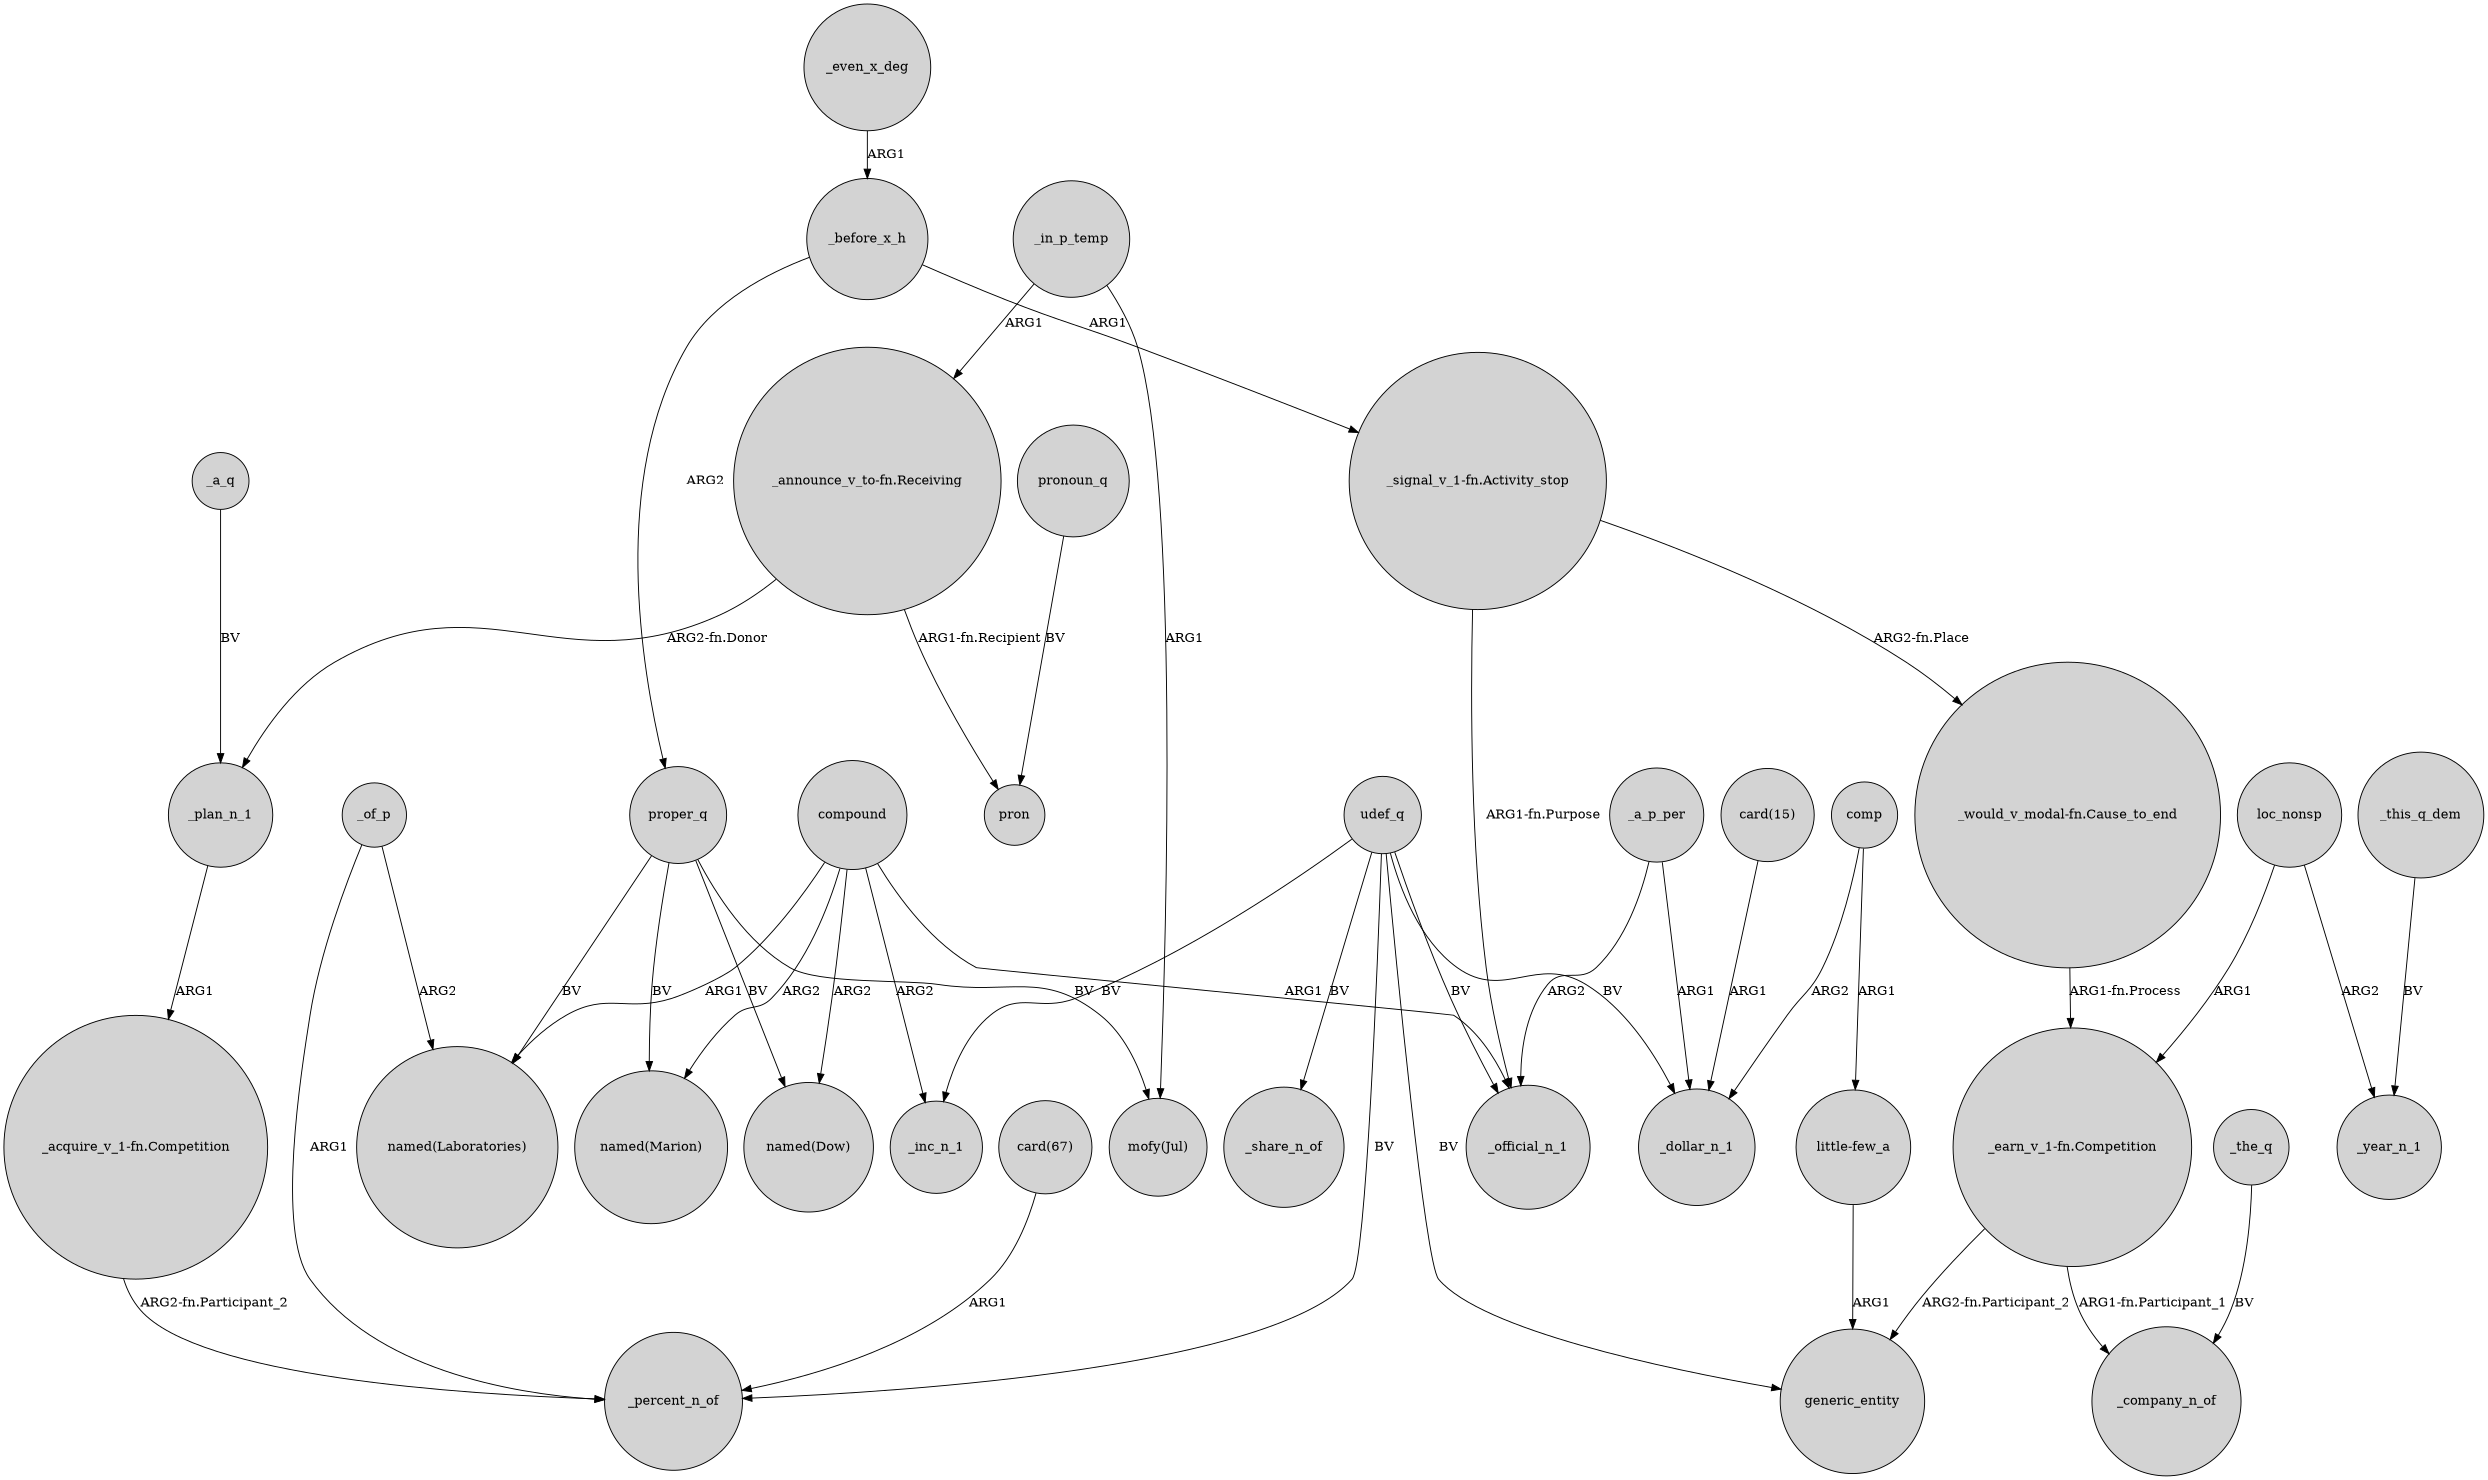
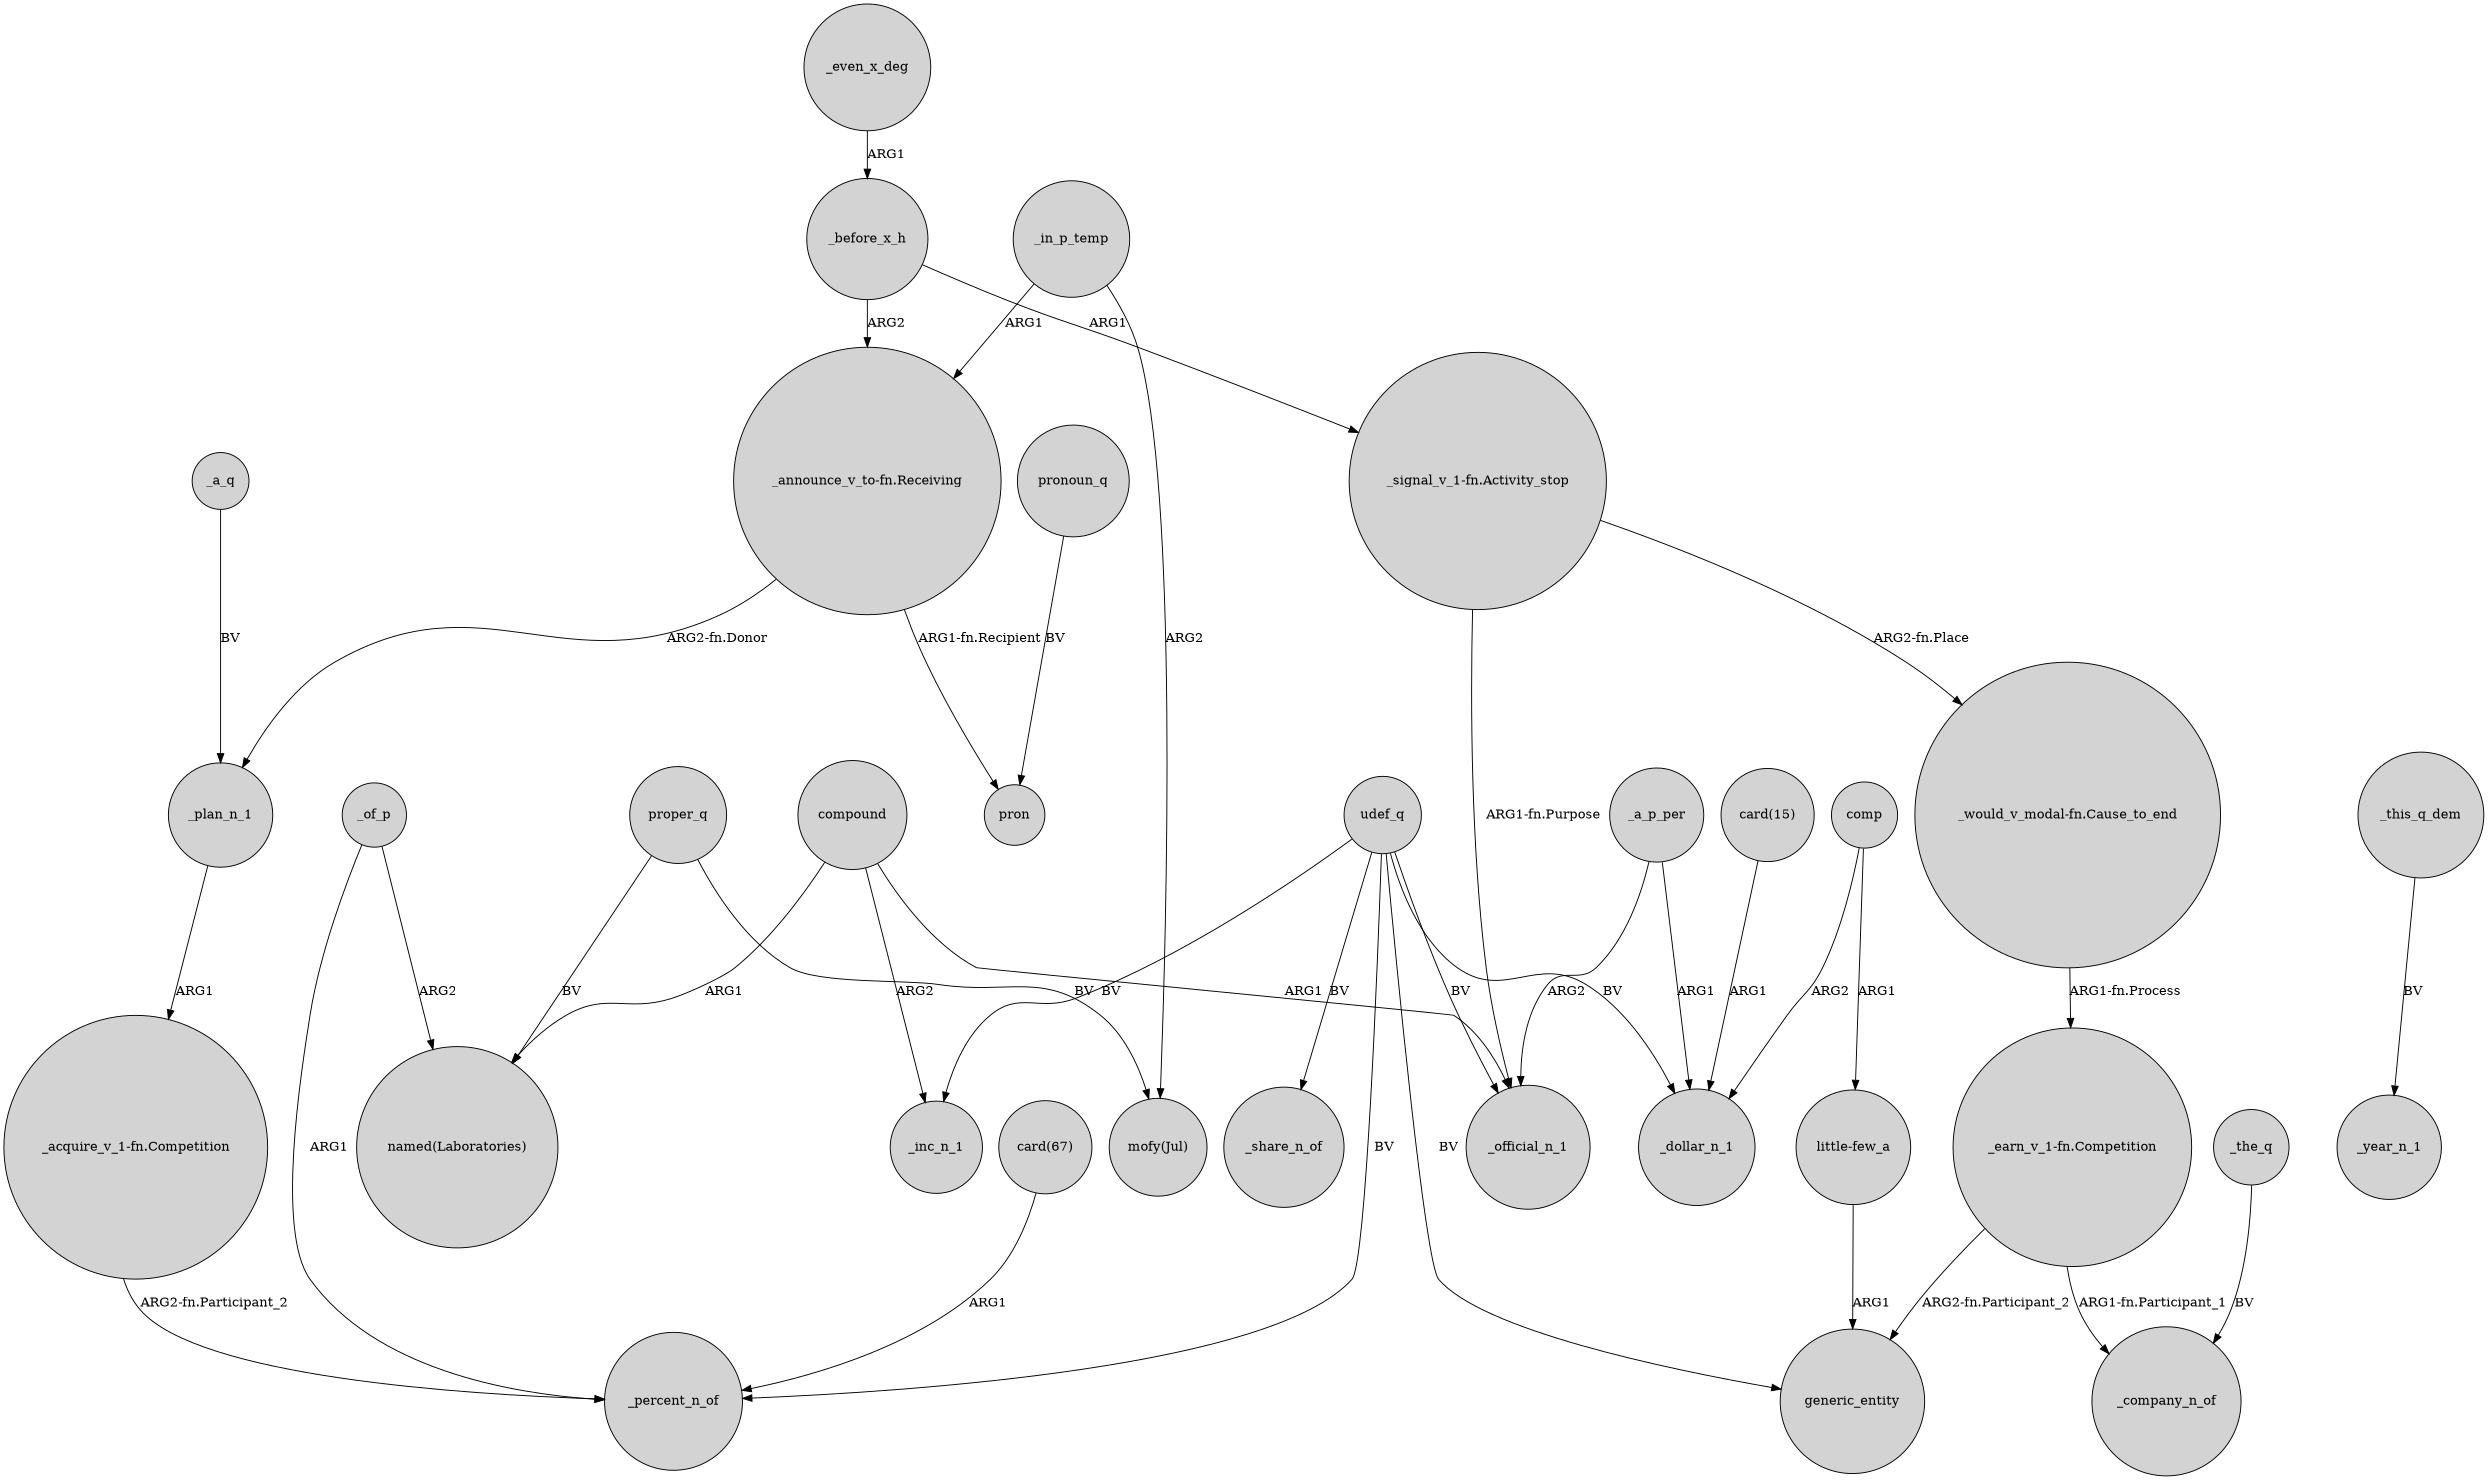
edge "_before_x_h" -> "proper_q": now "_before_x_h" -> "_announce_v_to-fn.Receiving"
edge "_in_p_temp" -> "mofy(Jul)": label "ARG1" -> "ARG2"
node "loc_nonsp": removed
node "named(Marion)": removed
node "named(Dow)": removed
